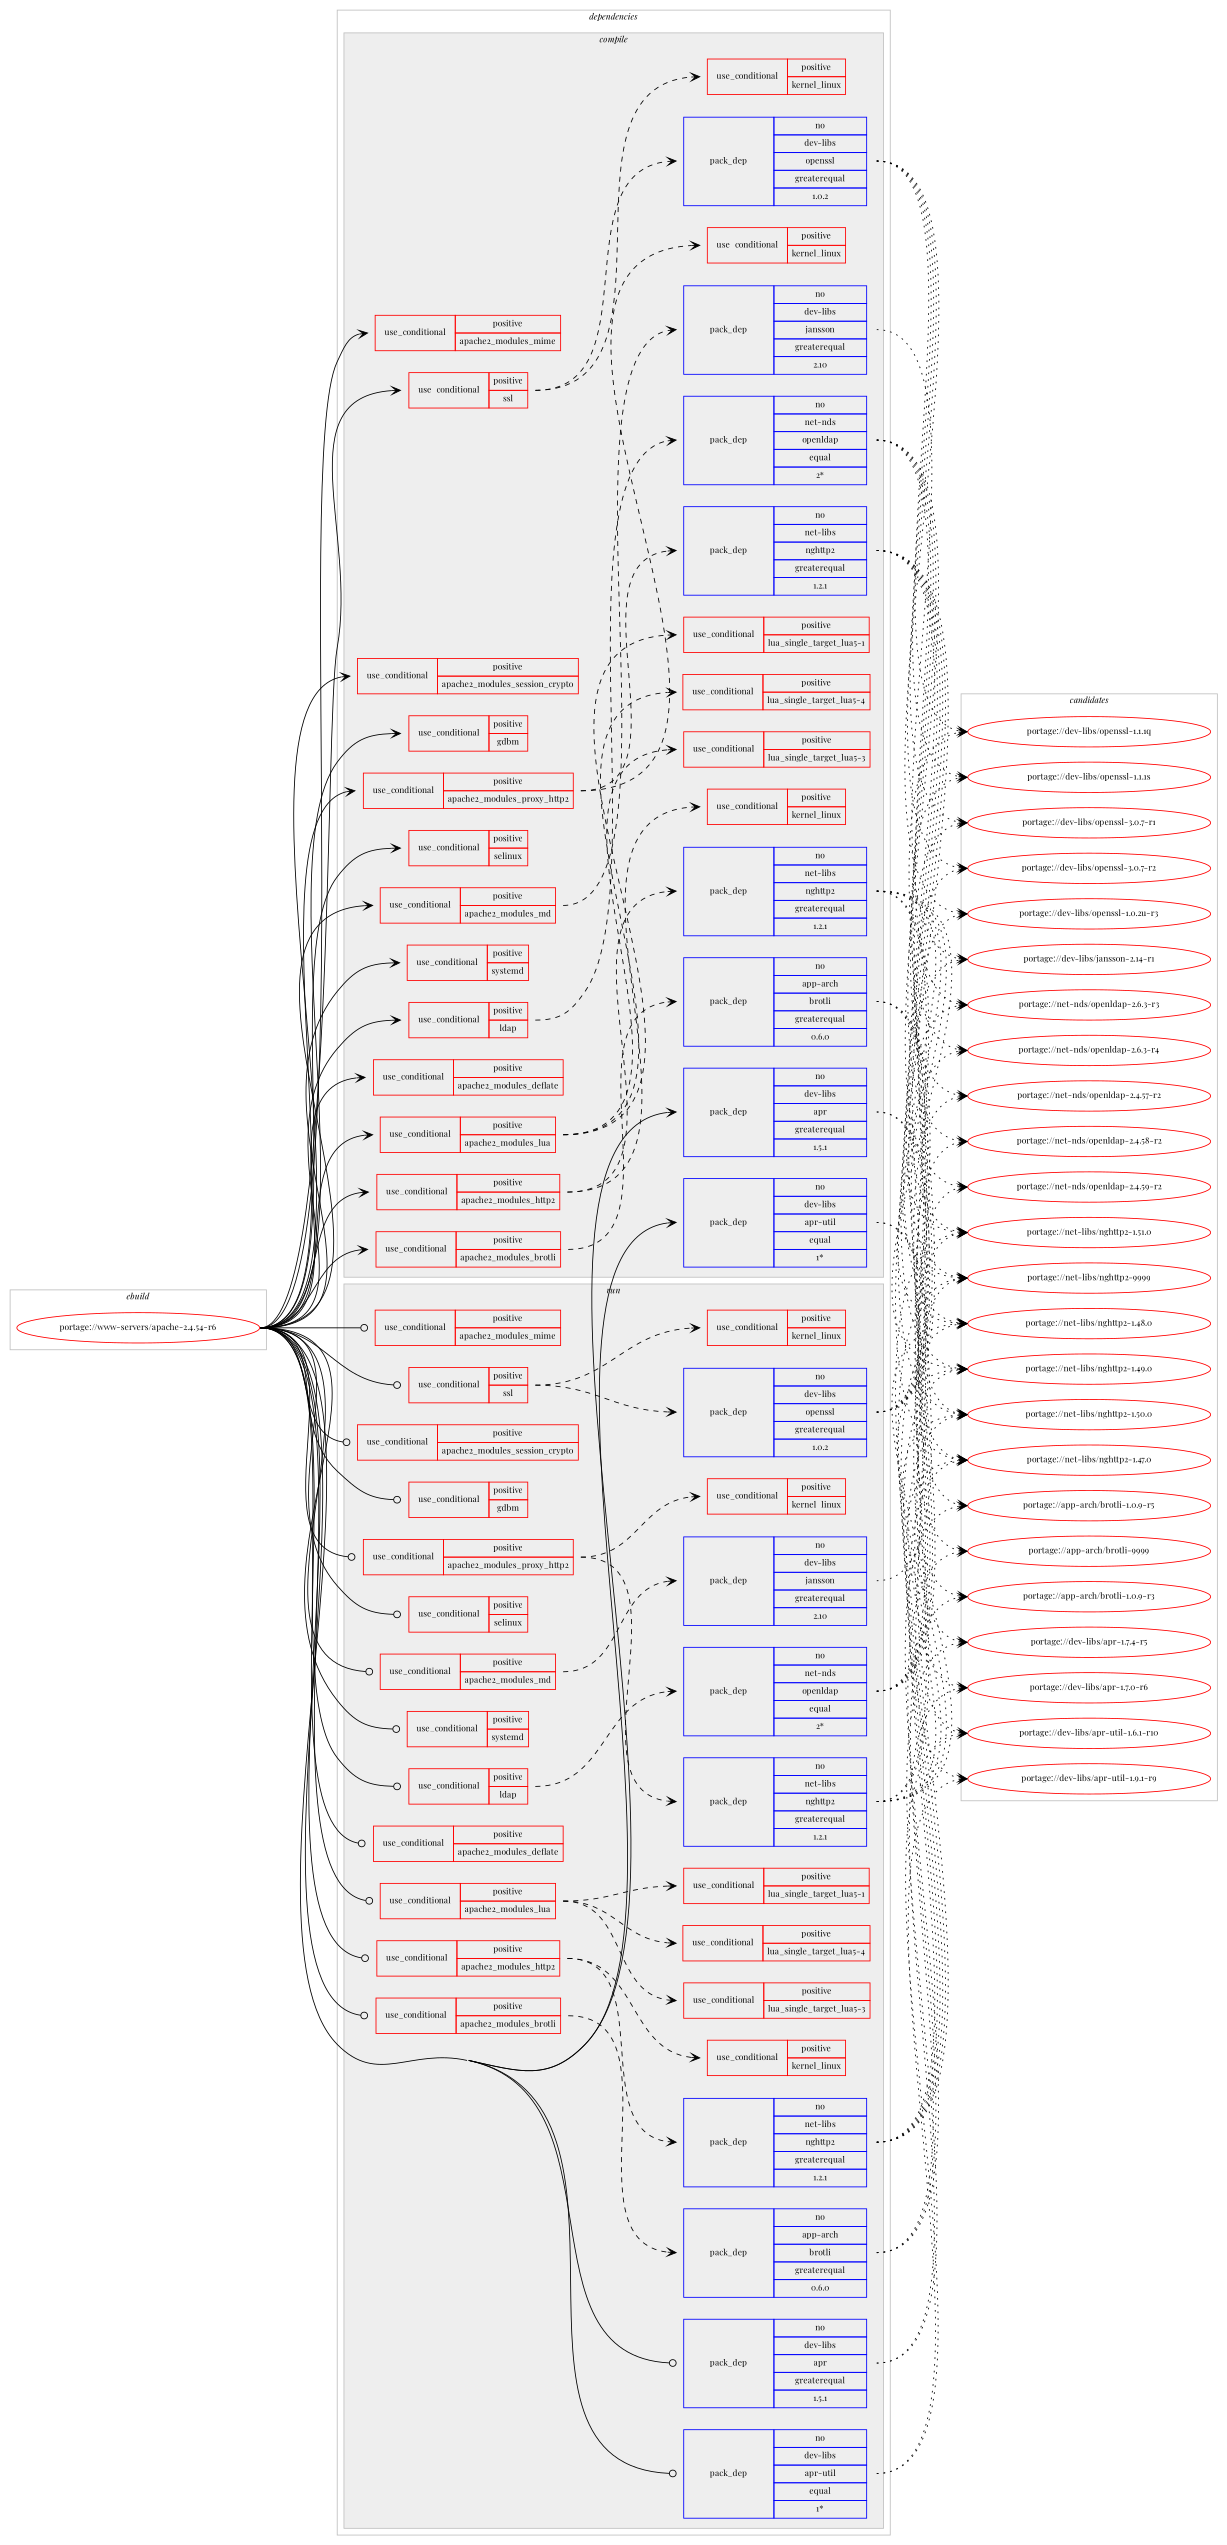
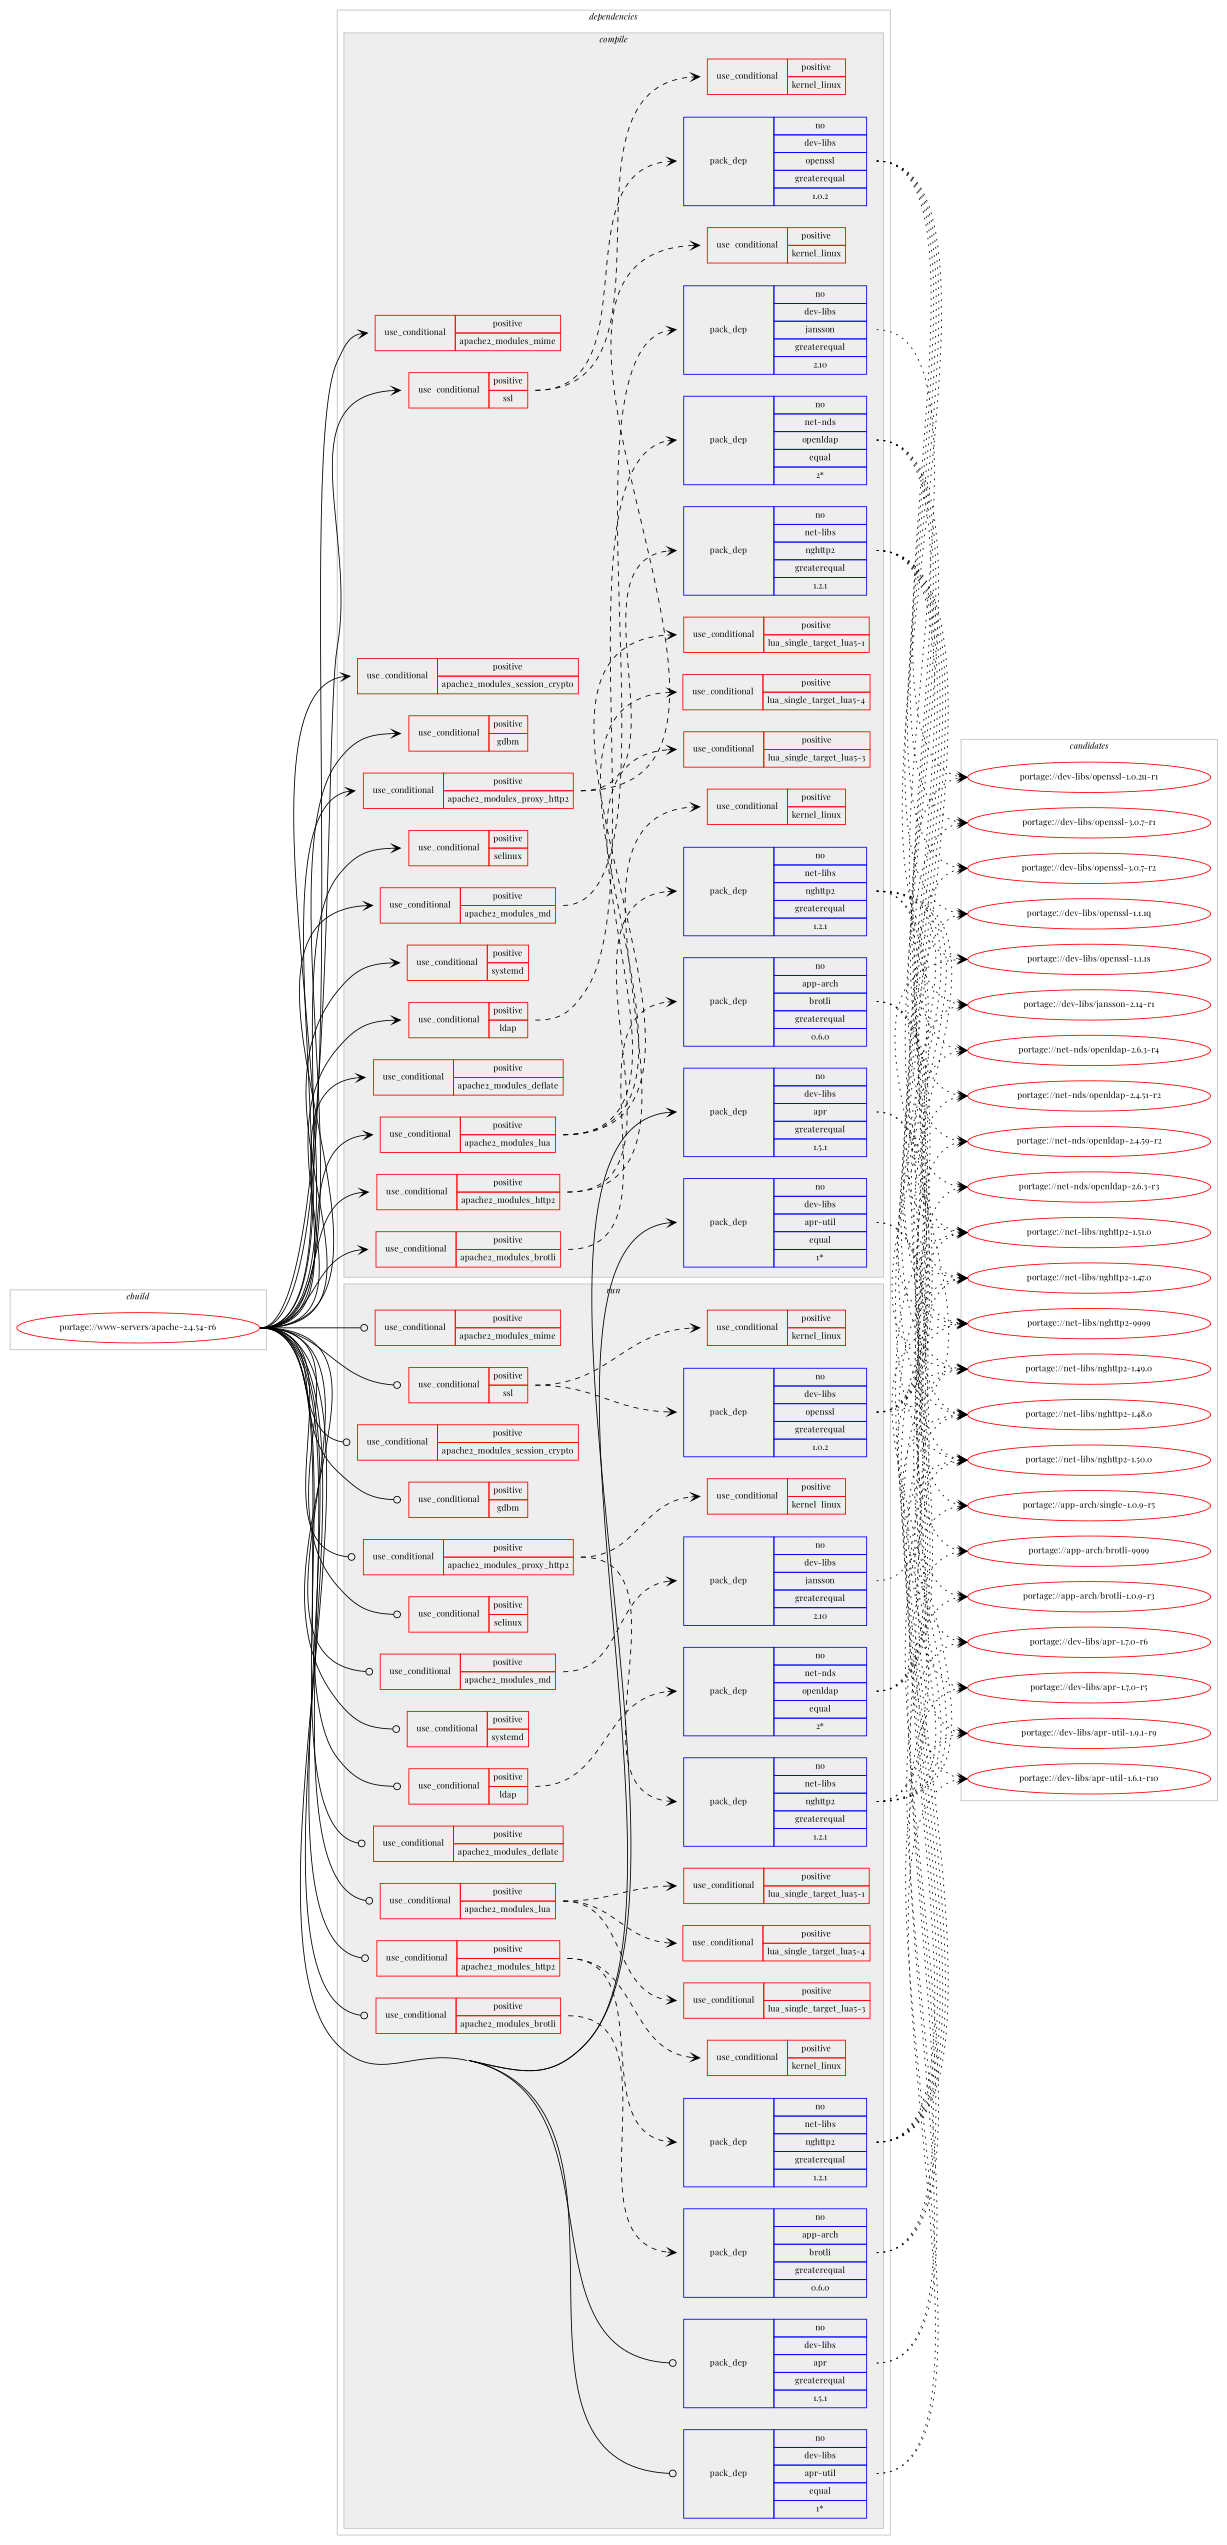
node "portage://dev-libs/openssl-1.0.2u-r3": label "portage://dev-libs/openssl-1.0.2u-r3" -> "portage://dev-libs/openssl-1.0.2u-r1"
node "portage://net-nds/openldap-2.4.57-r2": label "portage://net-nds/openldap-2.4.57-r2" -> "portage://net-nds/openldap-2.4.51-r2"
node "portage://net-nds/openldap-2.4.58-r2": removed
node "portage://app-arch/brotli-1.0.9-r5": label "portage://app-arch/brotli-1.0.9-r5" -> "portage://app-arch/single-1.0.9-r5"
node "portage://dev-libs/apr-1.7.4-r5": label "portage://dev-libs/apr-1.7.4-r5" -> "portage://dev-libs/apr-1.7.0-r5"
